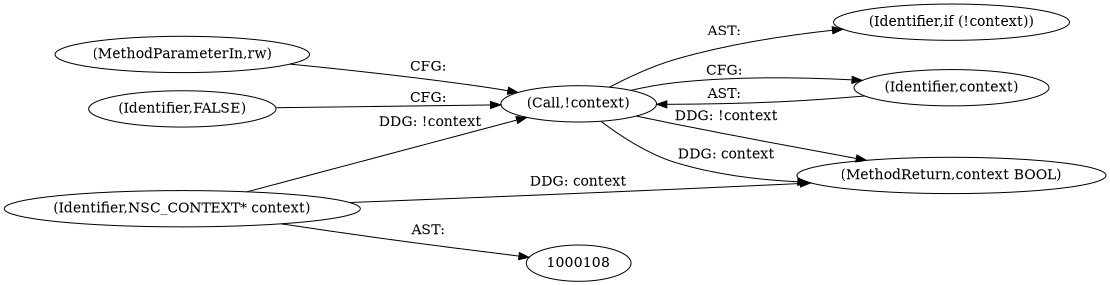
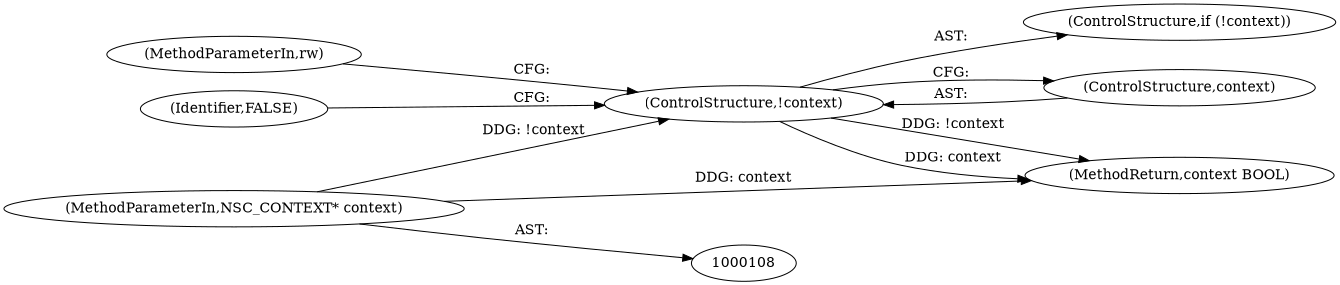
node "(Identifier,if (!context))": label "(Identifier,if (!context))" -> "(ControlStructure,if (!context))"
node "(Identifier,context)": label "(Identifier,context)" -> "(ControlStructure,context)"
node "(Call,!context)": label "(Call,!context)" -> "(ControlStructure,!context)"
node "(Identifier,NSC_CONTEXT* context)": label "(Identifier,NSC_CONTEXT* context)" -> "(MethodParameterIn,NSC_CONTEXT* context)"
